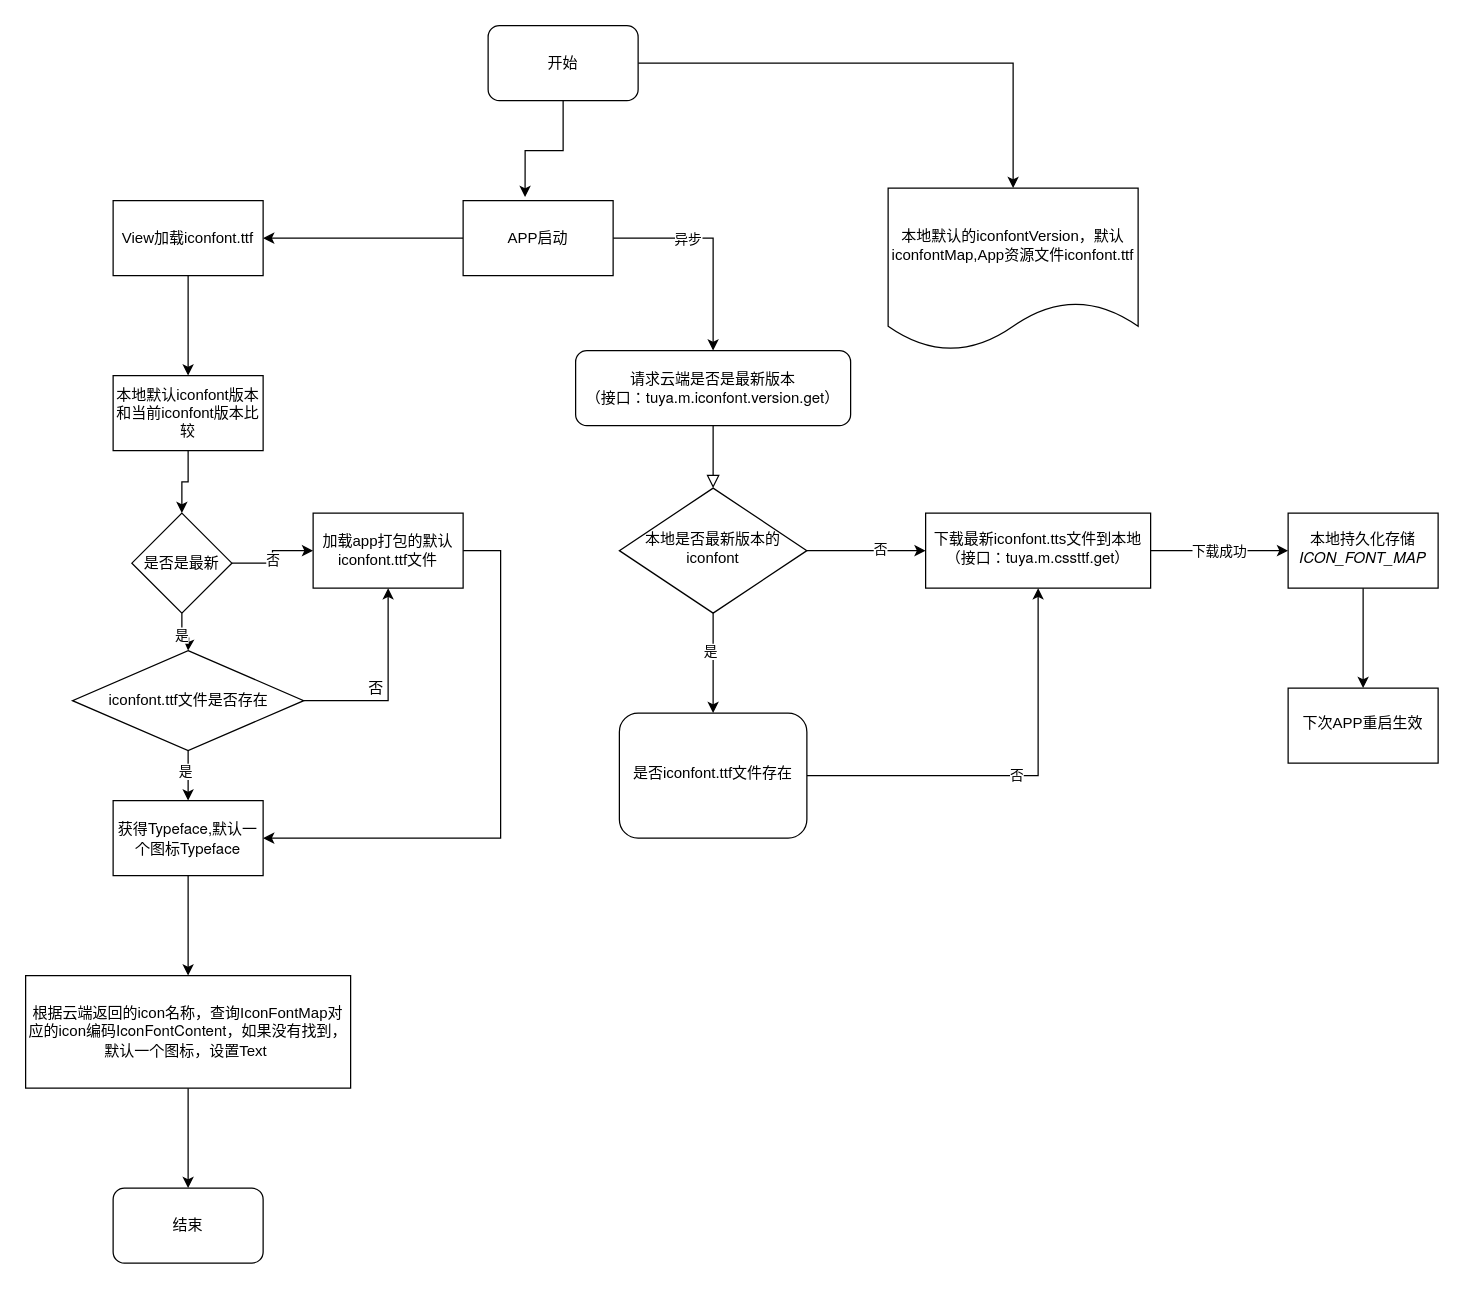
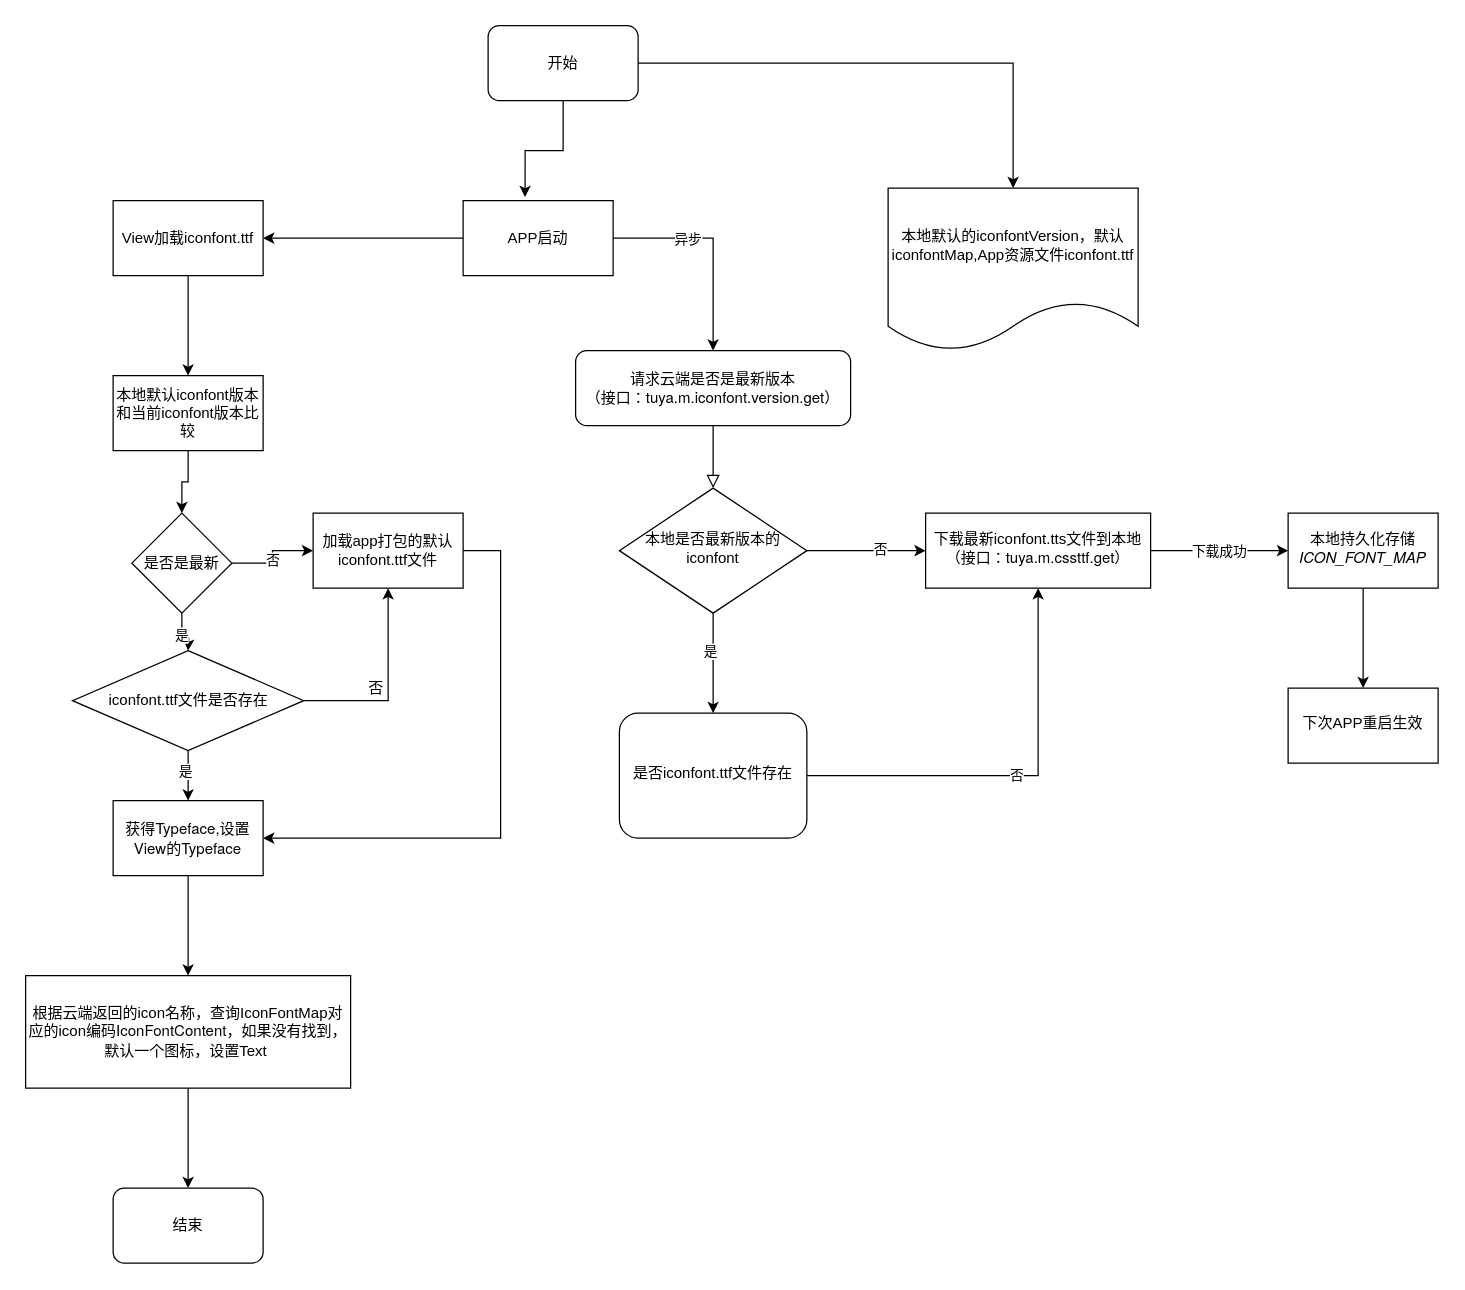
node "获得Typeface,默认一个图标Typeface": label "获得Typeface,默认一个图标Typeface" -> "获得Typeface,设置View的Typeface"
